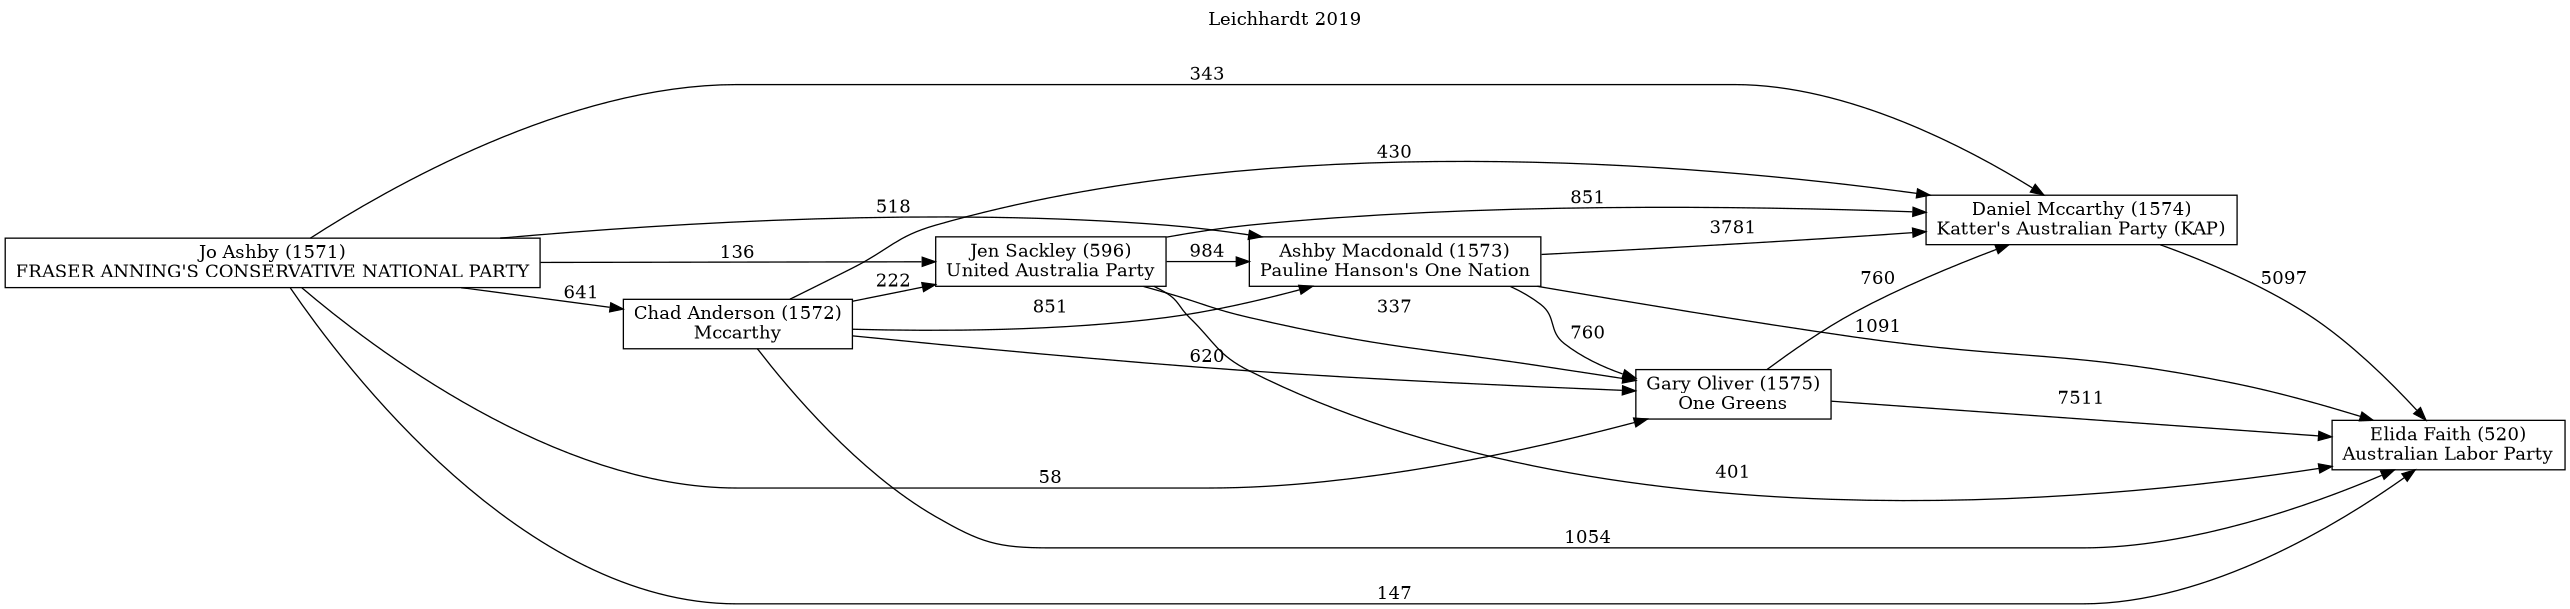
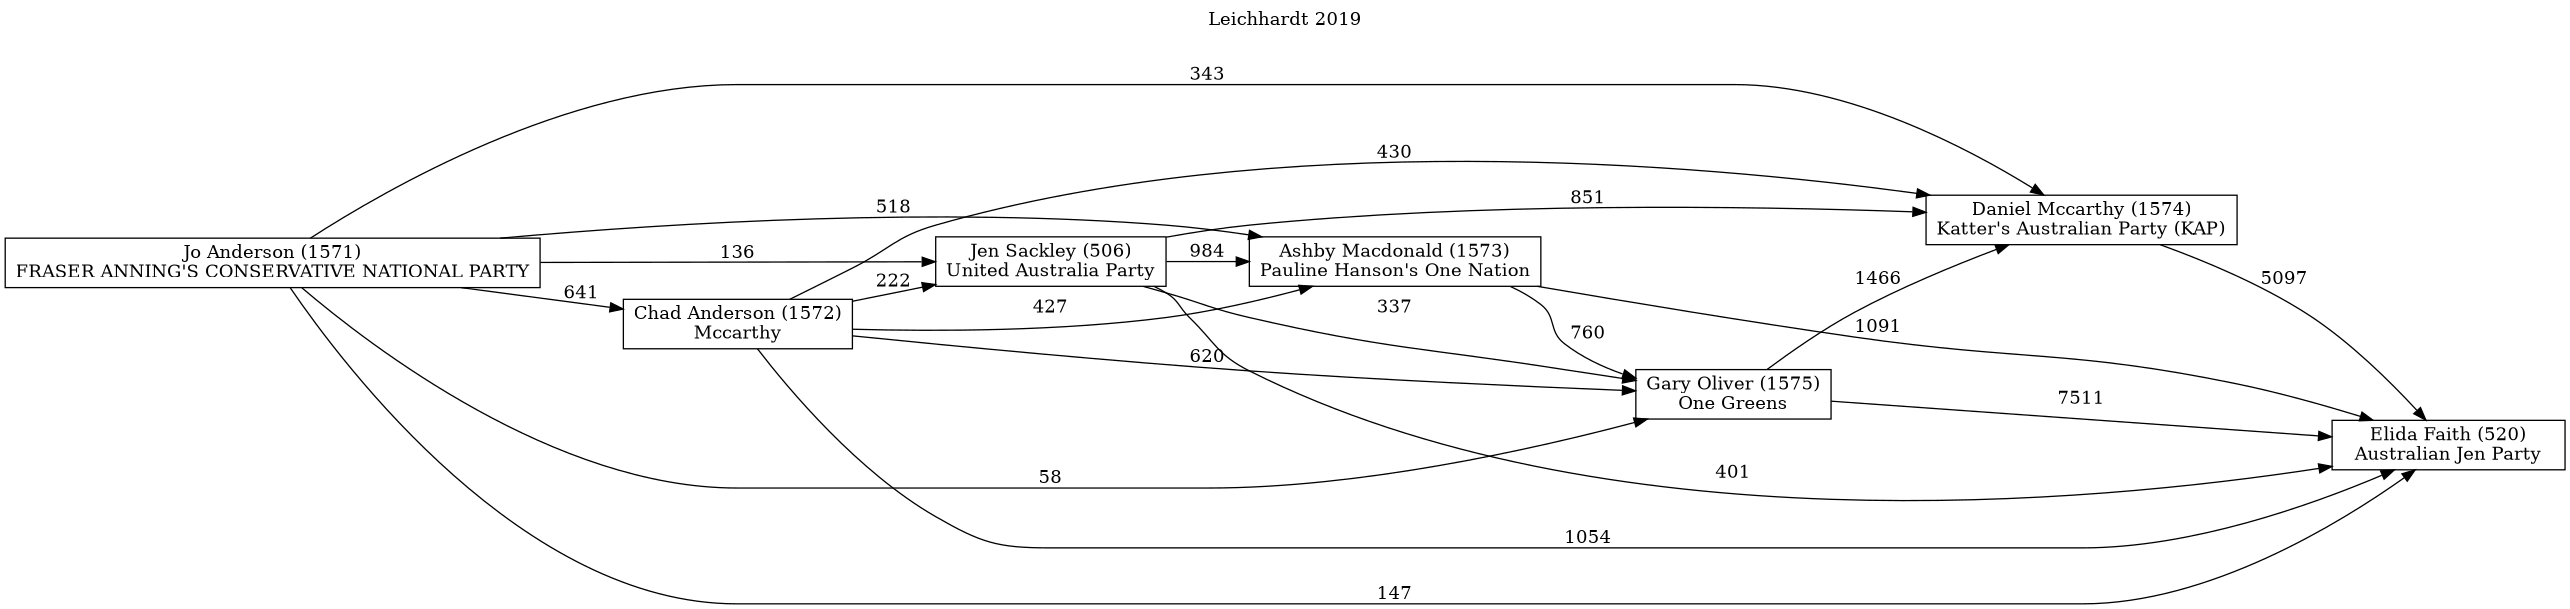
edge "Ashby Macdonald (1573) Pauline Hanson's One Nation" -> "Daniel Mccarthy (1574) Katter's Australian Party (KAP)": removed, label "3781"
node "Jen Sackley (596) United Australia Party": label "Jen Sackley (596) United Australia Party" -> "Jen Sackley (506) United Australia Party"
node "Jo Ashby (1571) FRASER ANNING'S CONSERVATIVE NATIONAL PARTY": label "Jo Ashby (1571) FRASER ANNING'S CONSERVATIVE NATIONAL PARTY" -> "Jo Anderson (1571) FRASER ANNING'S CONSERVATIVE NATIONAL PARTY"
edge "Gary Oliver (1575) One Greens" -> "Daniel Mccarthy (1574) Katter's Australian Party (KAP)": label "760" -> "1466"
edge "Chad Anderson (1572) Mccarthy" -> "Ashby Macdonald (1573) Pauline Hanson's One Nation": label "851" -> "427"
node "Elida Faith (520) Australian Labor Party": label "Elida Faith (520) Australian Labor Party" -> "Elida Faith (520) Australian Jen Party"
